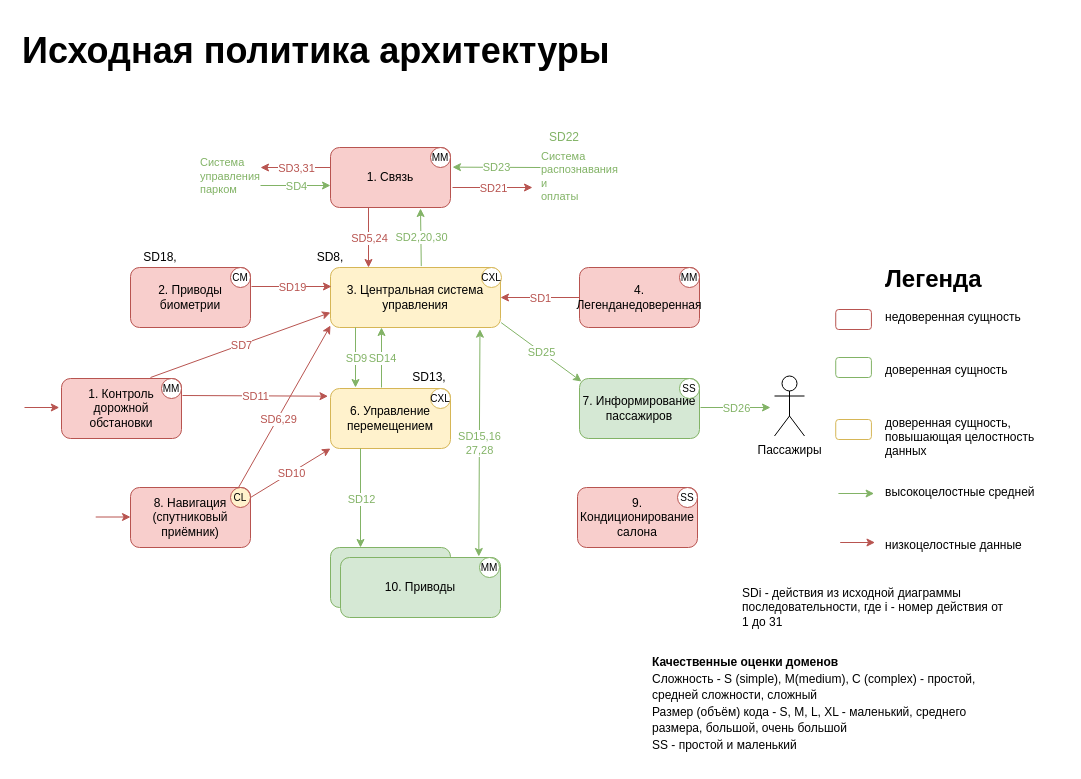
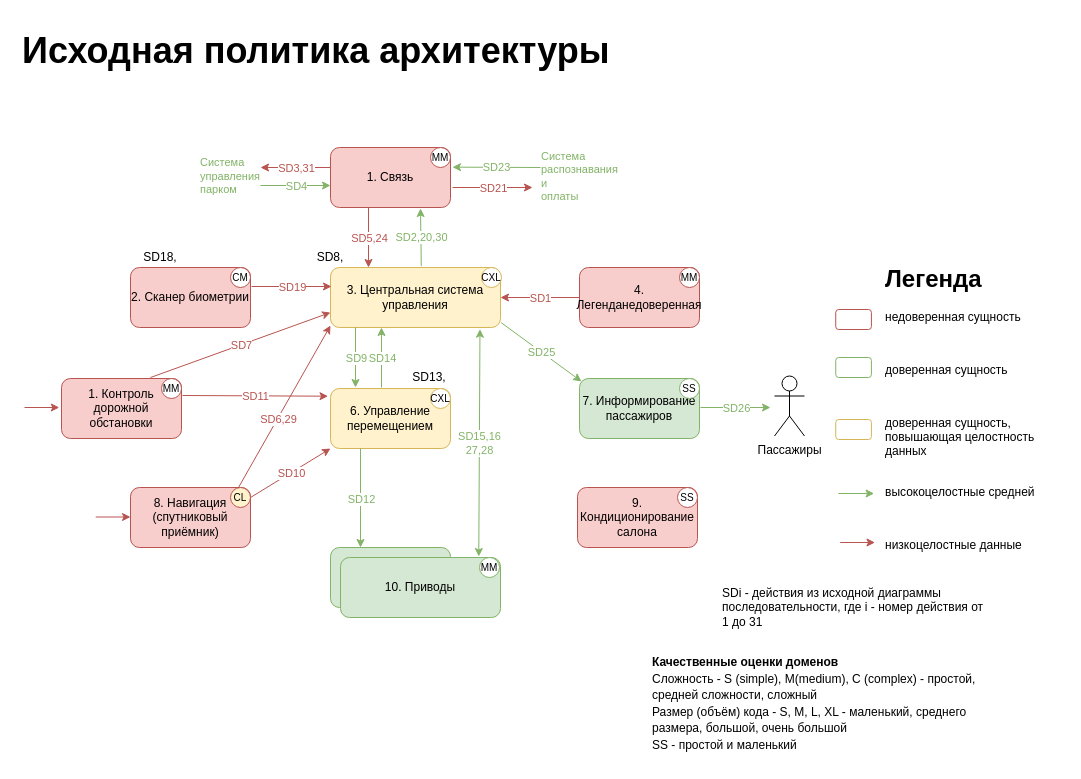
node "SD22": removed
node "2. Приводы биометрии": label "2. Приводы биометрии" -> "2. Сканер биометрии"
node "SDi - действия из исходной диаграммы последовательности, где i - номер действия от 1 до 31": moved (876, 608) -> (856, 608)
